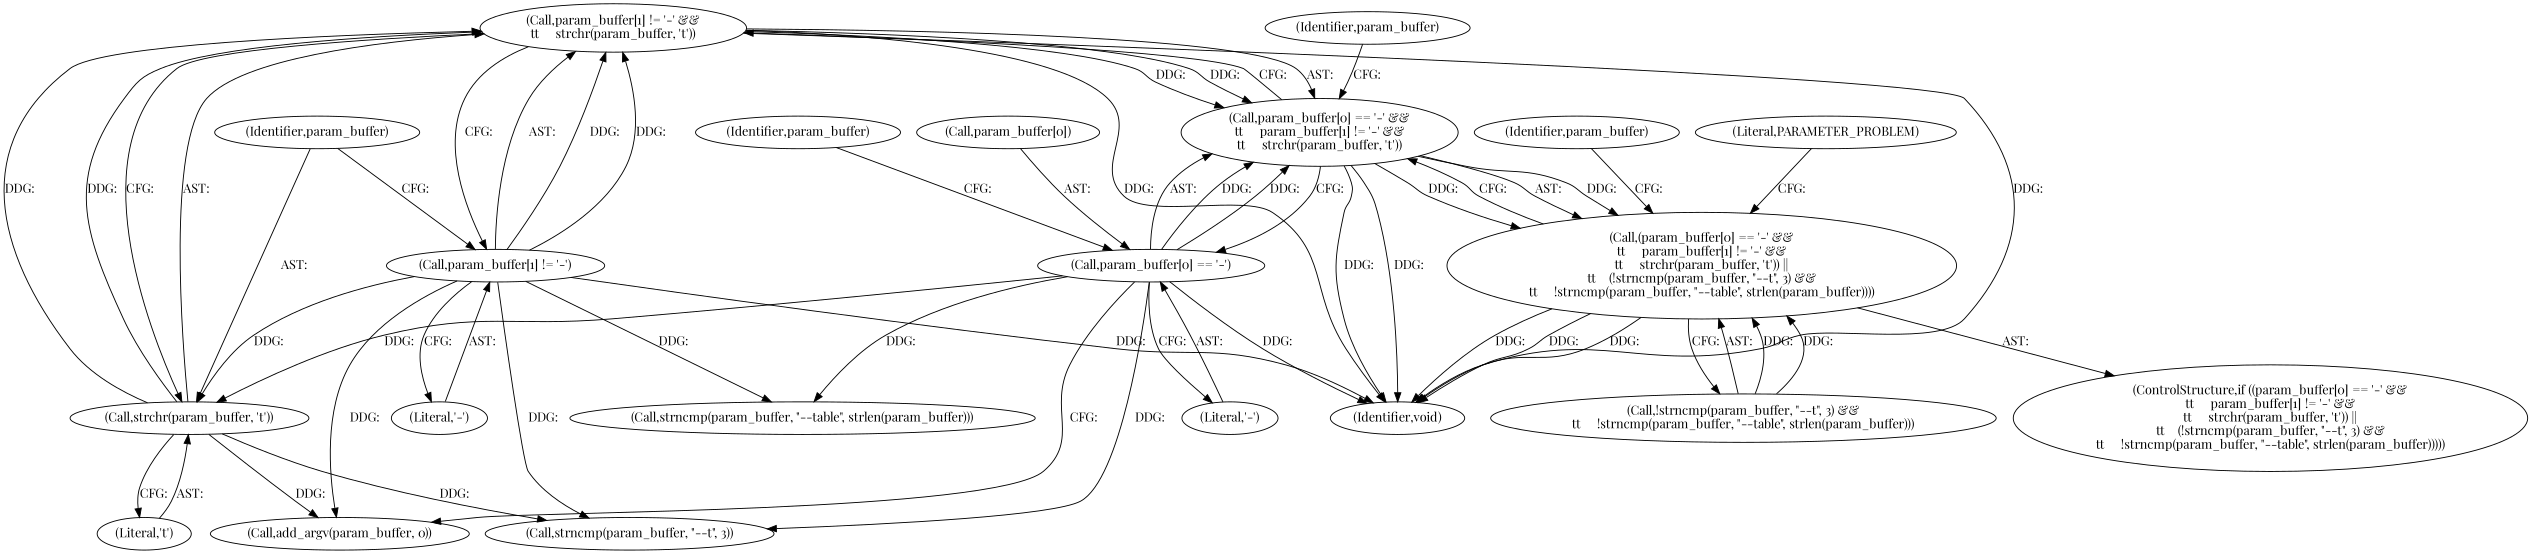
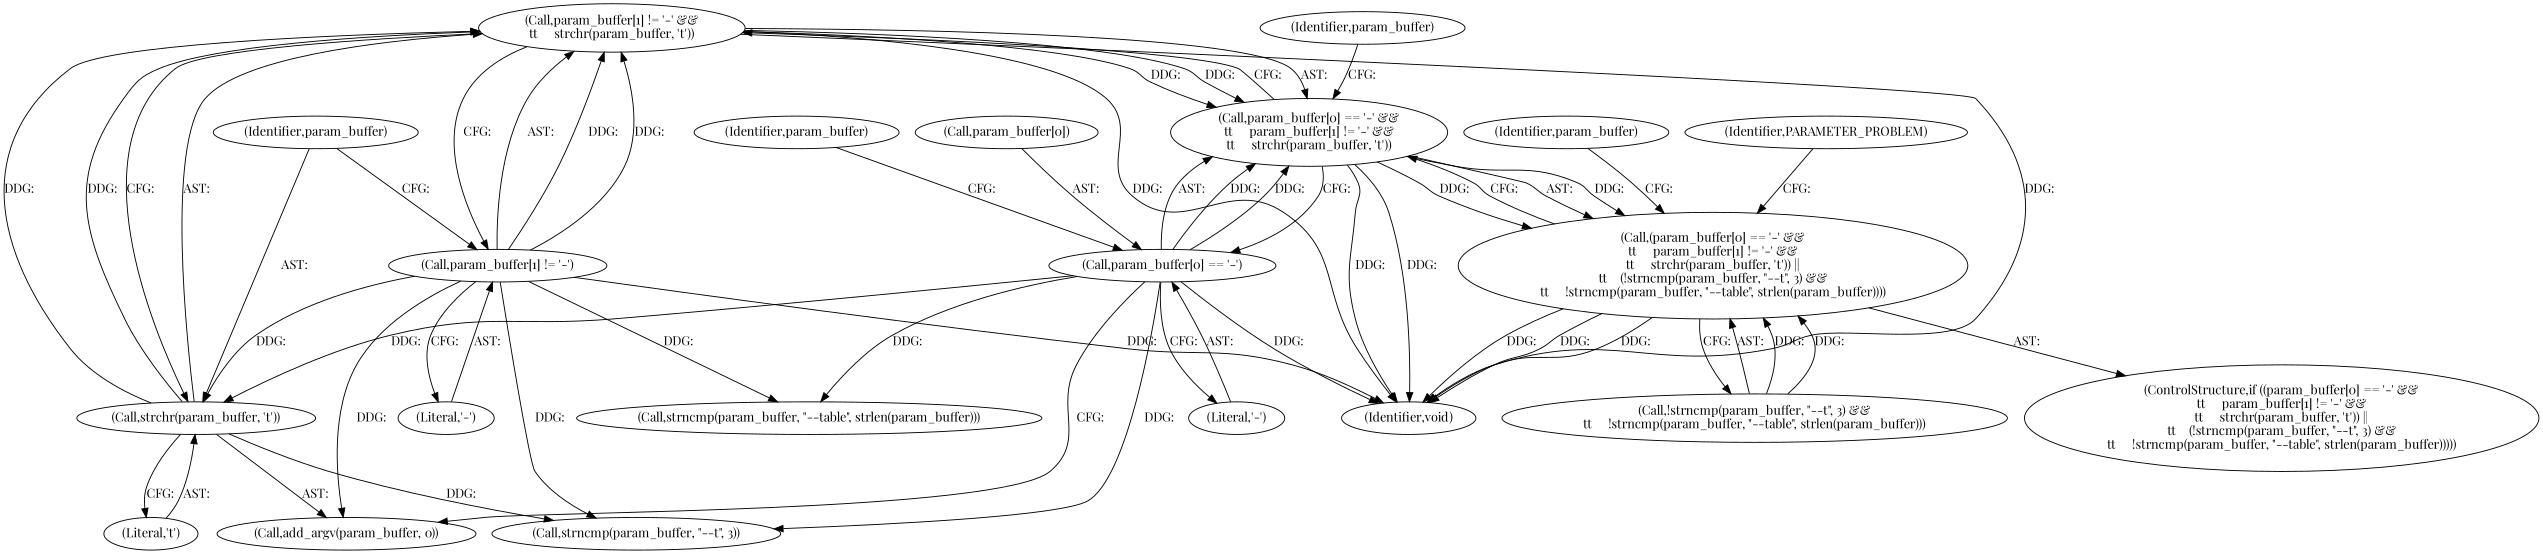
node "(Literal,PARAMETER_PROBLEM)": label "(Literal,PARAMETER_PROBLEM)" -> "(Identifier,PARAMETER_PROBLEM)"
edge "(Call,strchr(param_buffer, 't'))" -> "(Call,add_argv(param_buffer, 0))": label "DDG: " -> "AST: "
